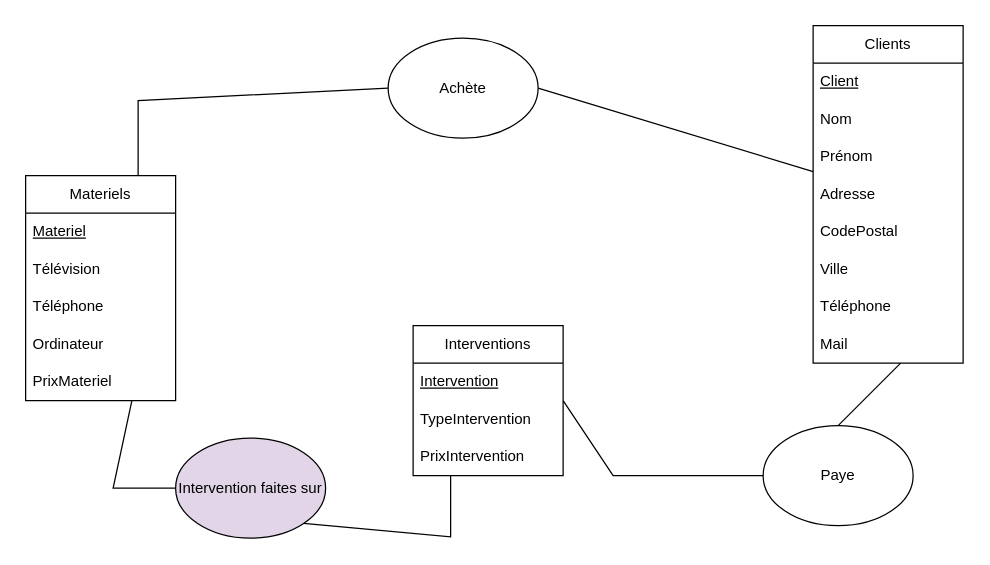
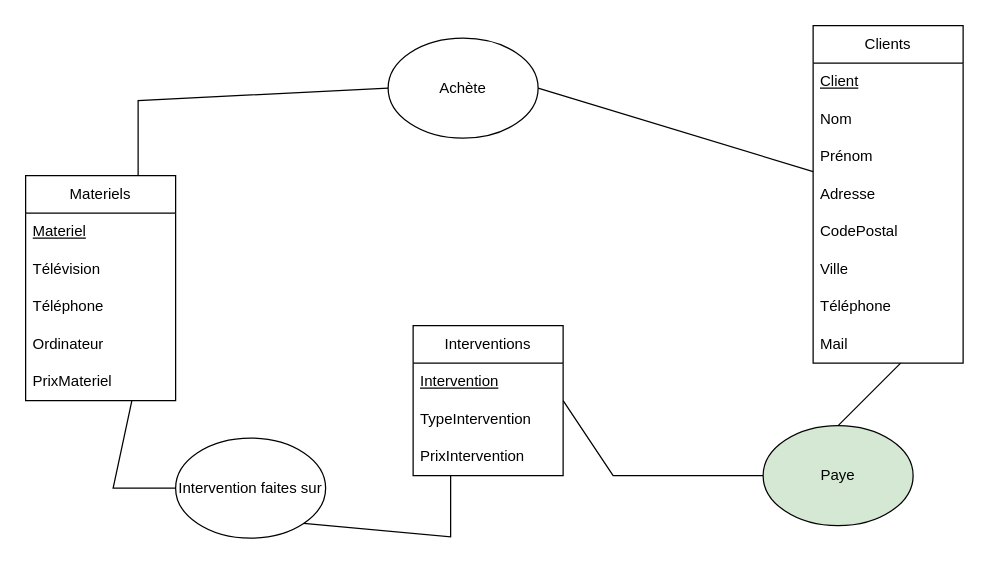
node "Paye": fillcolor #ffffff -> #d5e8d4
node "Intervention faites sur": fillcolor #e1d5e7 -> #ffffff
